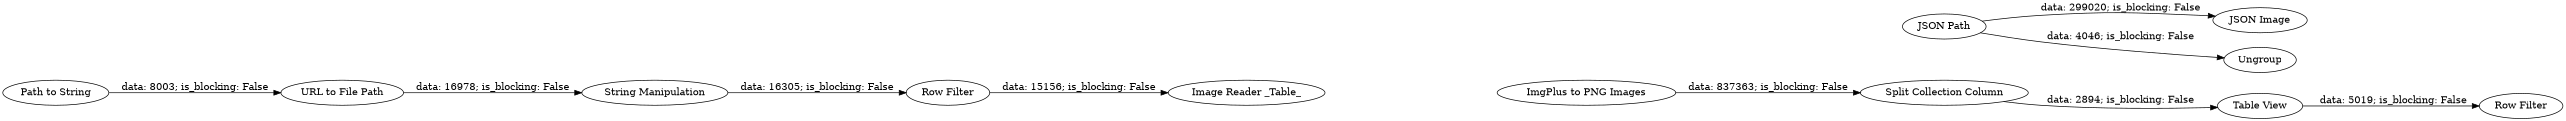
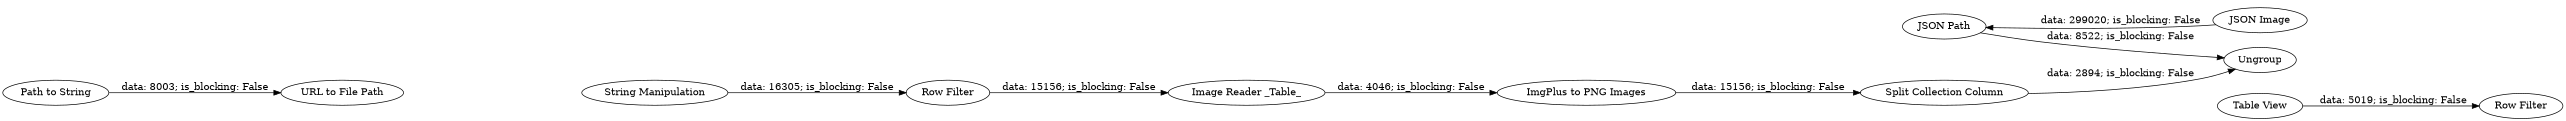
edge "JSON Path" -> "JSON Image": reversed
edge "JSON Path" -> "Ungroup": label "data: 4046; is_blocking: False" -> "data: 8522; is_blocking: False"
edge "ImgPlus to PNG Images" -> "Split Collection Column": label "data: 837363; is_blocking: False" -> "data: 15156; is_blocking: False"
edge "URL to File Path" -> "String Manipulation": removed, label "data: 16978; is_blocking: False"
edge "Image Reader _Table_" -> "ImgPlus to PNG Images": added, label "data: 4046; is_blocking: False"
edge "Split Collection Column" -> "Table View": now "Split Collection Column" -> "Ungroup"
